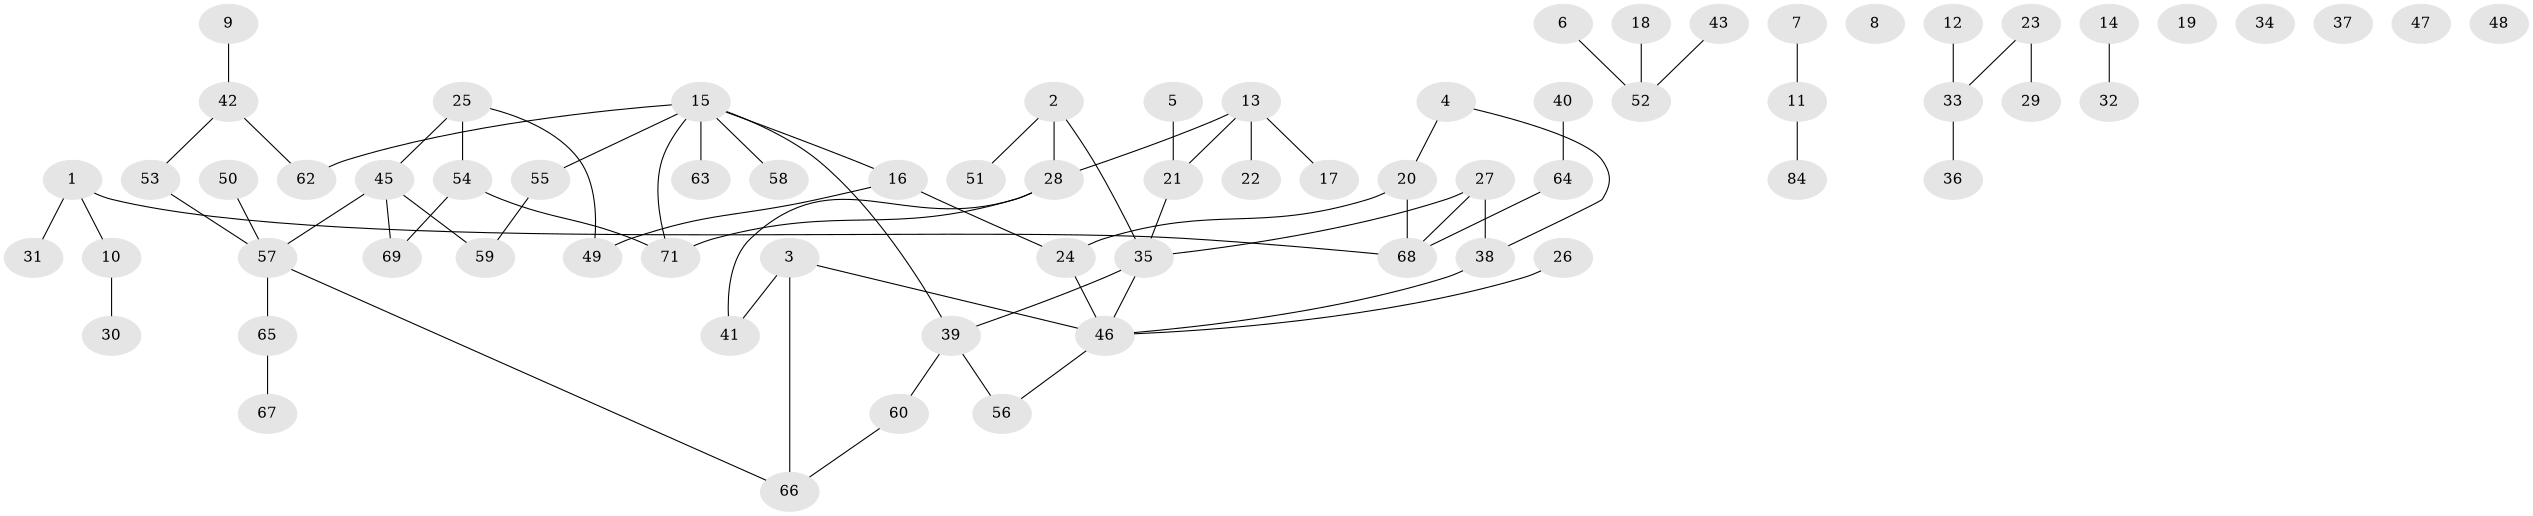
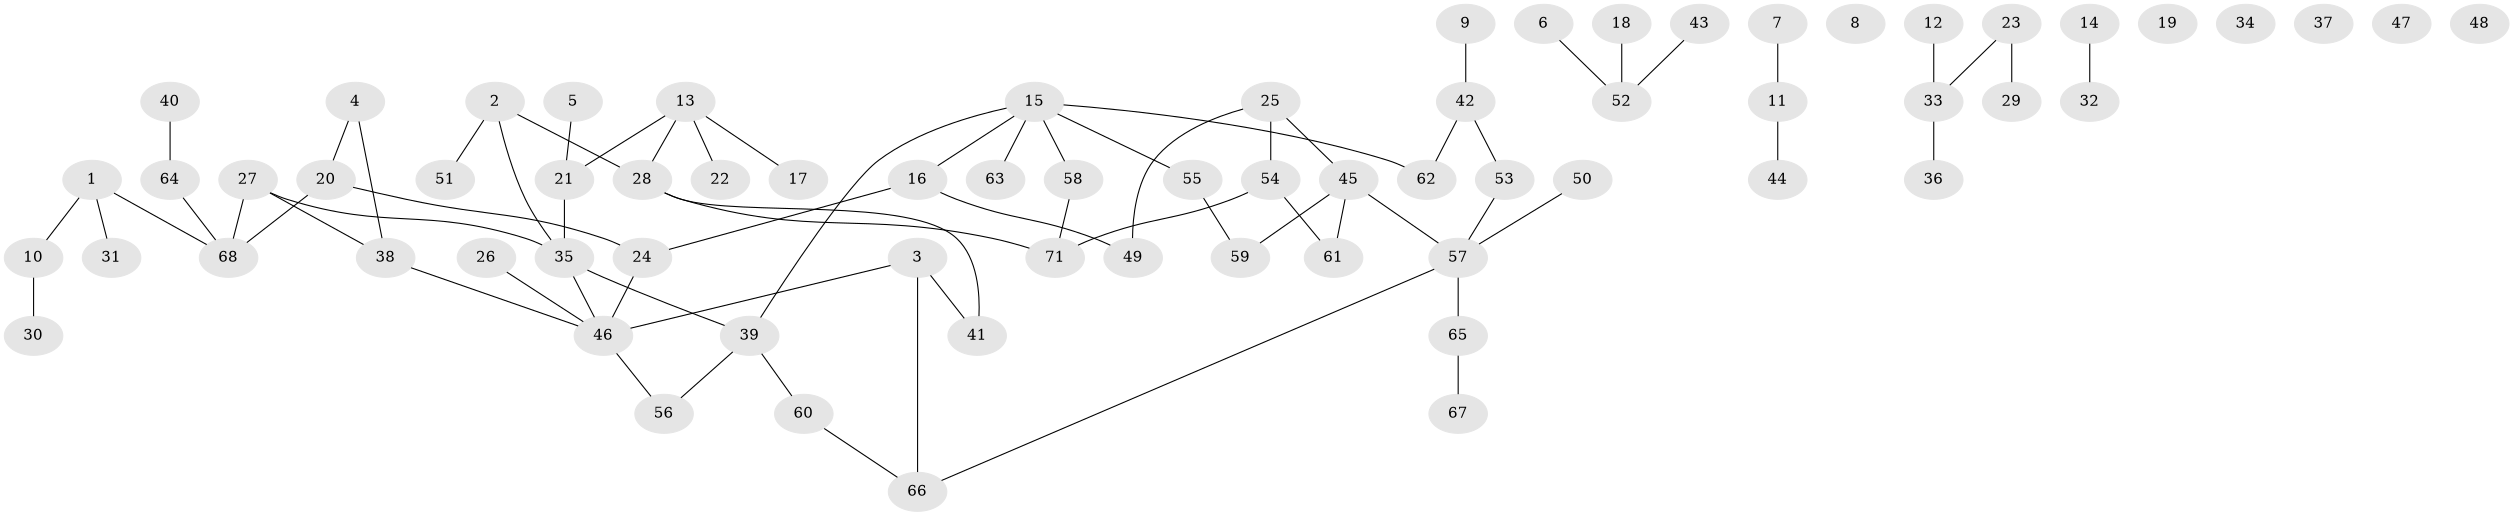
edge "15" -- "71": now "58" -- "71"
node "84": label "84" -> "44"
node "69": label "69" -> "61"
